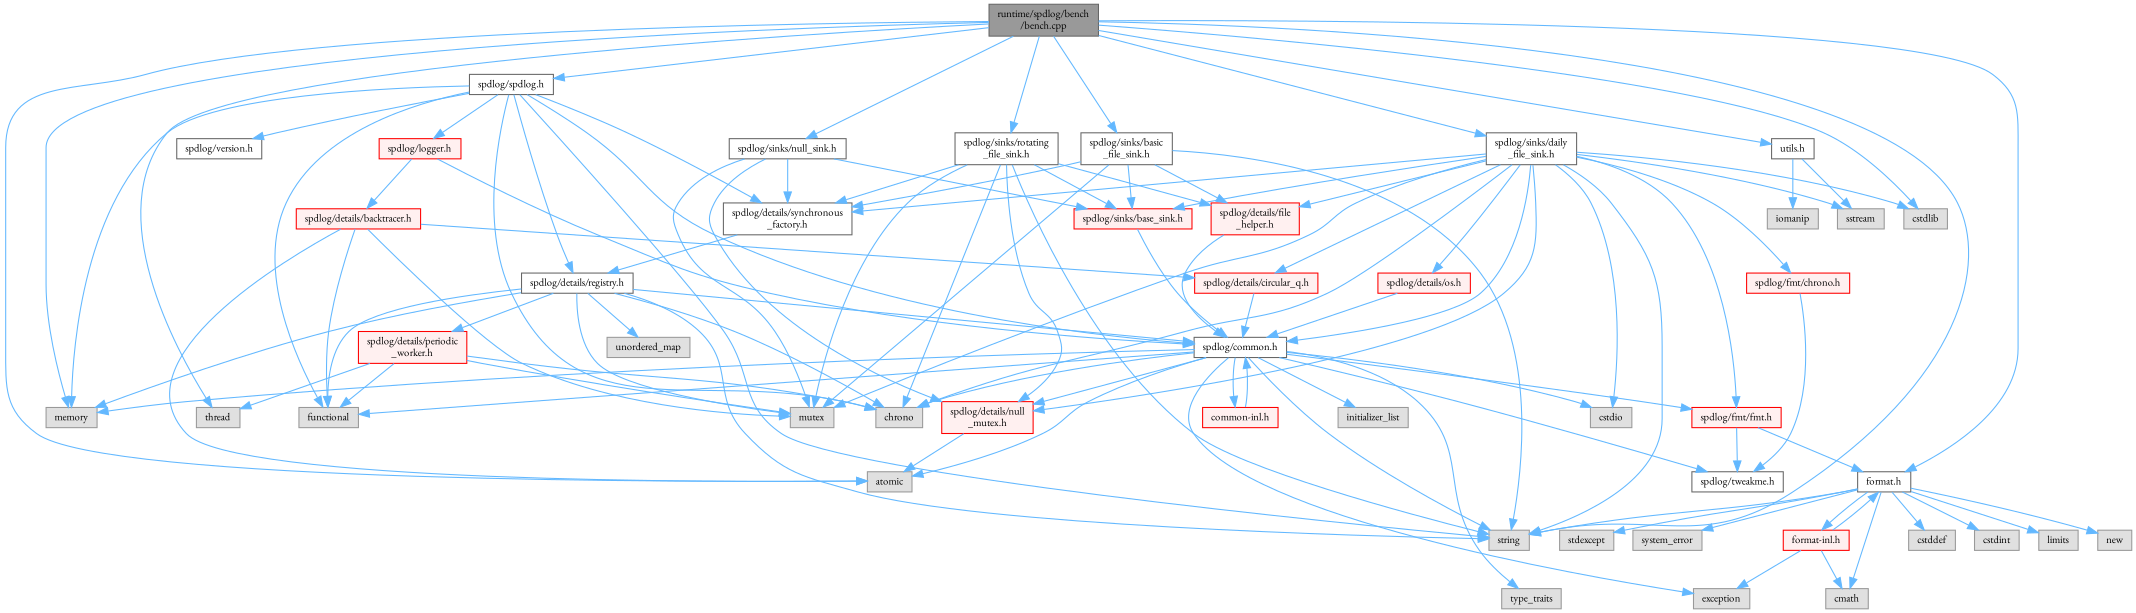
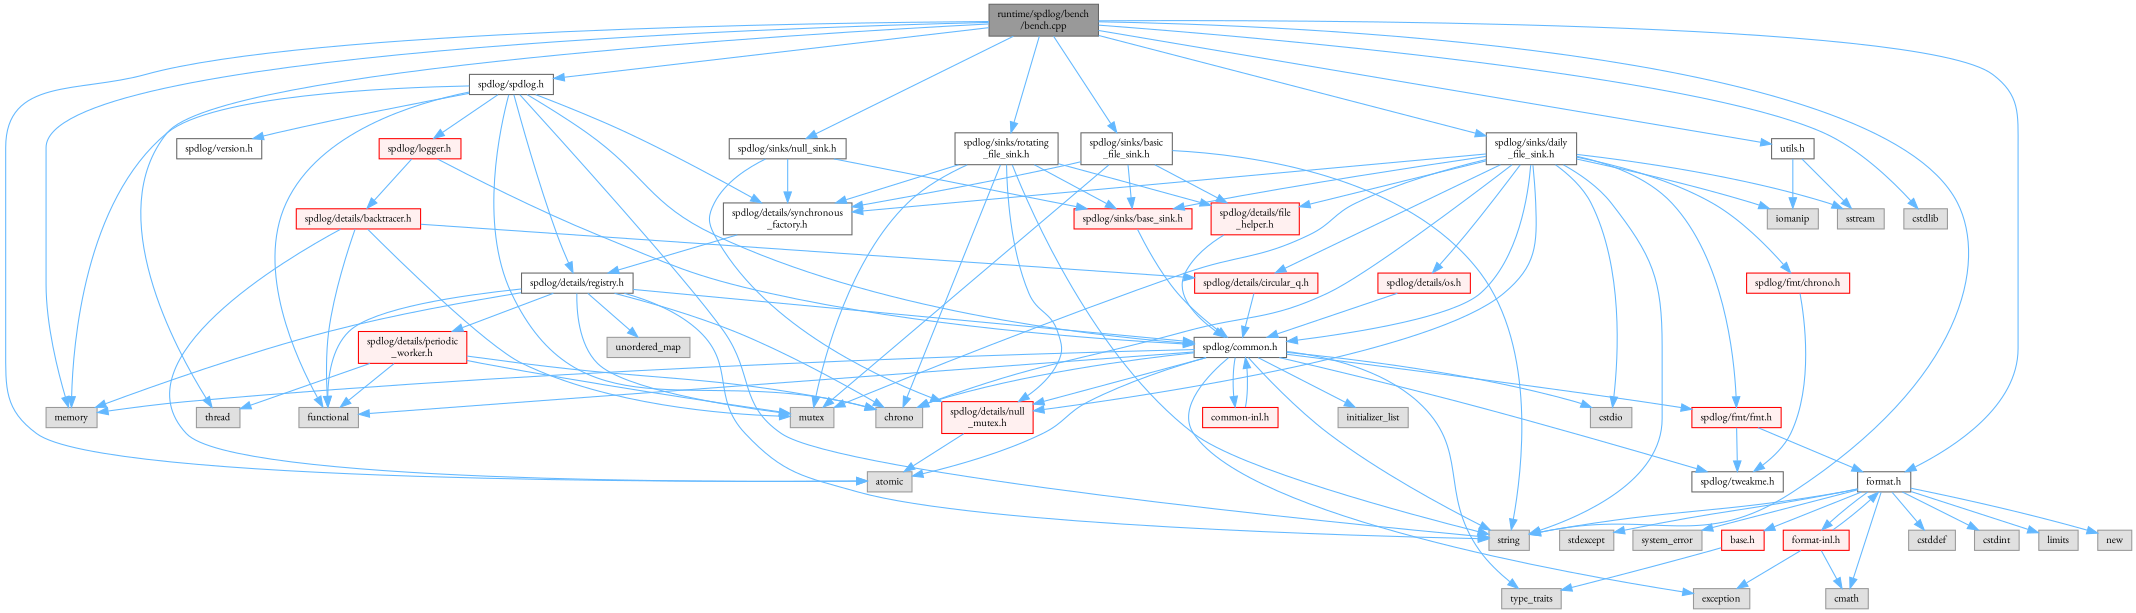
edge "spdlog/sinks/daily _file_sink.h" -> "cstdlib": now "spdlog/sinks/daily _file_sink.h" -> "iomanip"
edge "spdlog/sinks/null_sink.h" -> "mutex": removed
node "base.h": added
